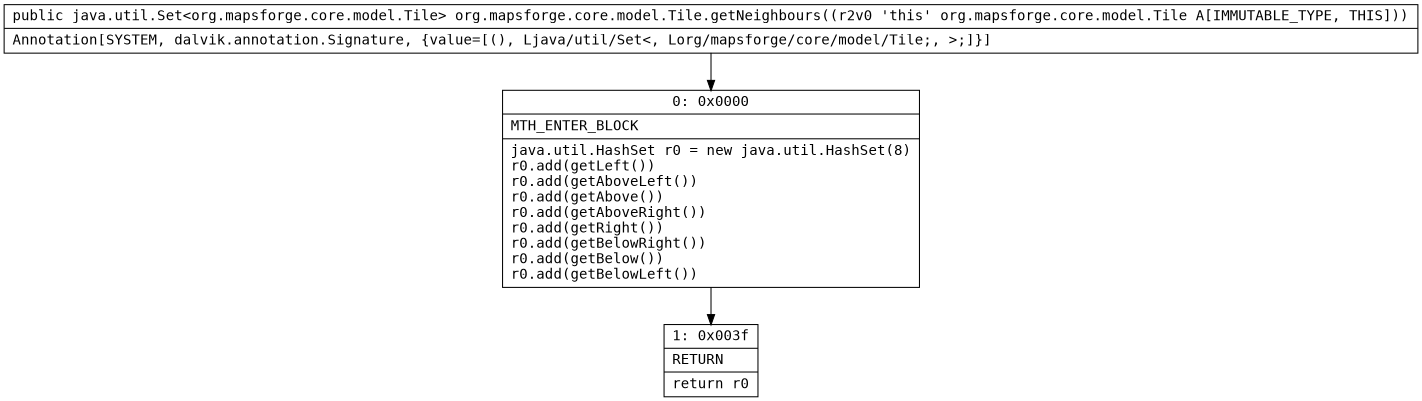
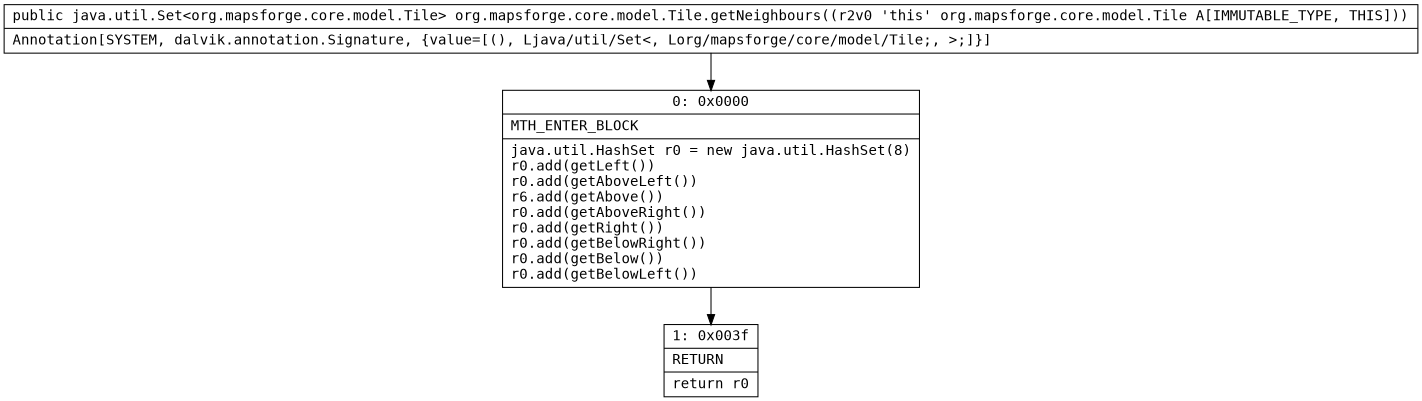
node "0: 0x0000": text "r0.add(getAbove())" -> "r6.add(getAbove())"
